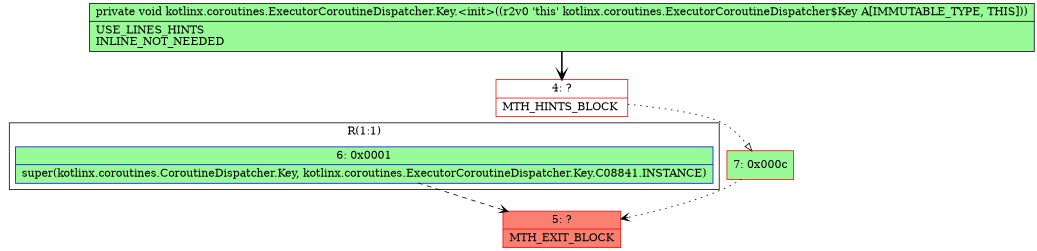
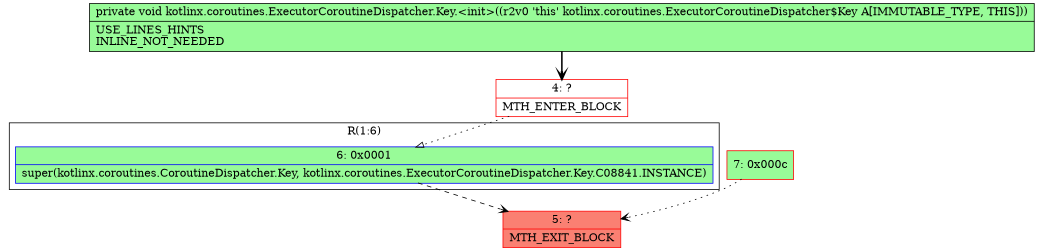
node "4: ?": text "MTH_HINTS_BLOCK" -> "MTH_ENTER_BLOCK"
edge "4: ?" -> "7: 0x000c": now "4: ?" -> "6: 0x0001"
cluster "R(1:1)": label "R(1:1)" -> "R(1:6)"
